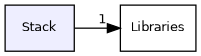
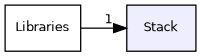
edge "Stack" -> "Libraries": reversed
